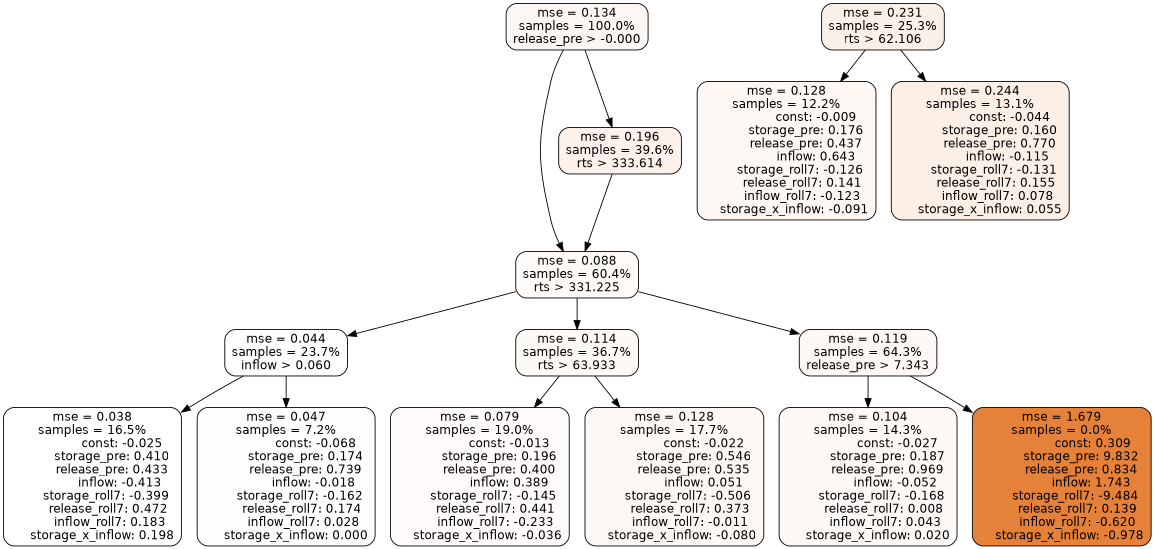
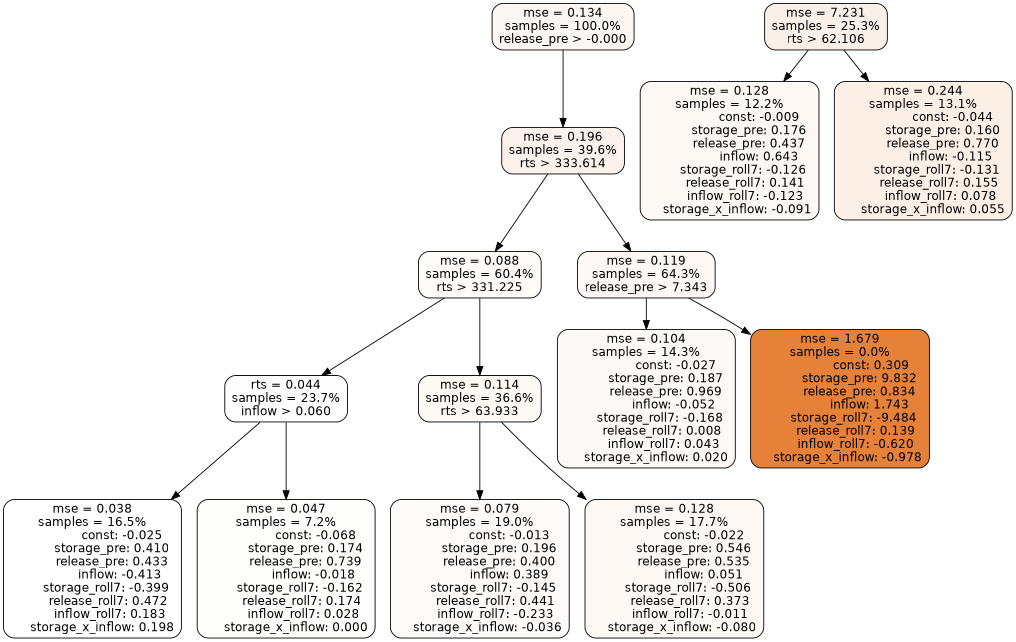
node "mse = 0.231 samples = 25.3% rts > 62.106": label "mse = 0.231 samples = 25.3% rts > 62.106" -> "mse = 7.231 samples = 25.3% rts > 62.106"
edge "mse = 0.134 samples = 100.0% release_pre > -0.000" -> "mse = 0.088 samples = 60.4% rts > 331.225": removed
edge "mse = 0.088 samples = 60.4% rts > 331.225" -> "mse = 0.119 samples = 64.3% release_pre > 7.343": now "mse = 0.196 samples = 39.6% rts > 333.614" -> "mse = 0.119 samples = 64.3% release_pre > 7.343"
node "mse = 0.044 samples = 23.7% inflow > 0.060": label "mse = 0.044 samples = 23.7% inflow > 0.060" -> "rts = 0.044 samples = 23.7% inflow > 0.060"
node "mse = 0.114 samples = 36.7% rts > 63.933": label "mse = 0.114 samples = 36.7% rts > 63.933" -> "mse = 0.114 samples = 36.6% rts > 63.933"
